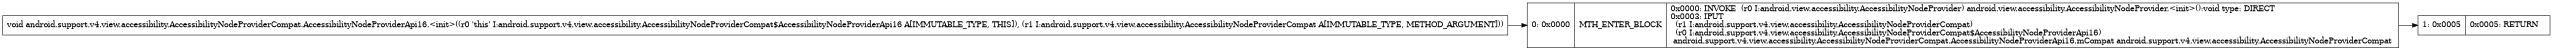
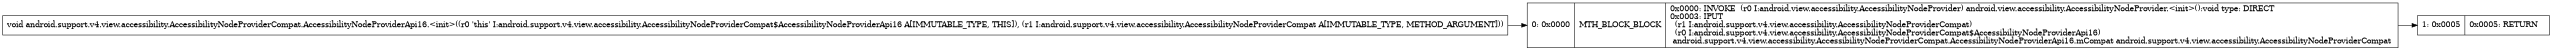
node "0: 0x0000": text "MTH_ENTER_BLOCK" -> "MTH_BLOCK_BLOCK"
